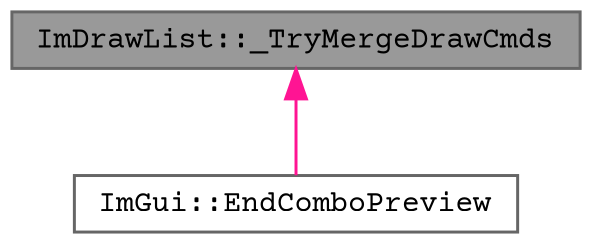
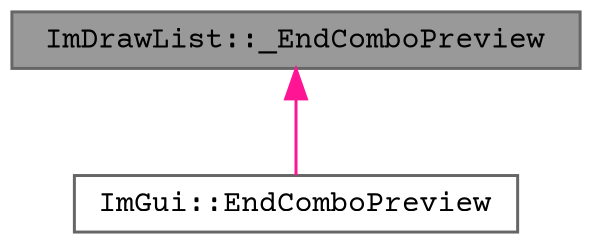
node "ImDrawList::_TryMergeDrawCmds": label "ImDrawList::_TryMergeDrawCmds" -> "ImDrawList::_EndComboPreview"
